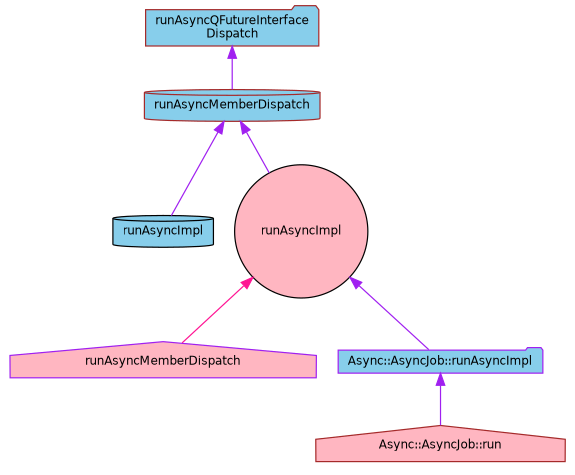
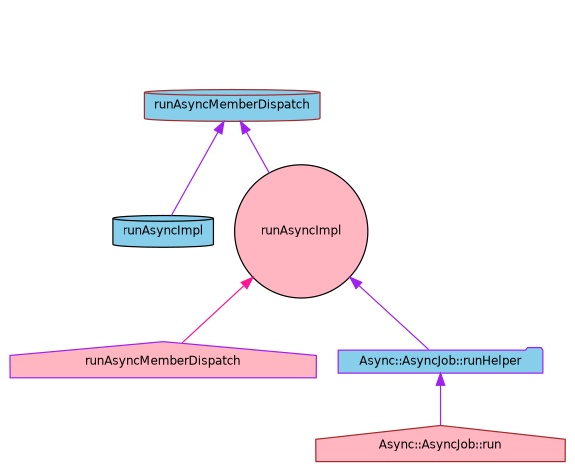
node "runAsyncQFutureInterface Dispatch": removed
node "Async::AsyncJob::runAsyncImpl": label "Async::AsyncJob::runAsyncImpl" -> "Async::AsyncJob::runHelper"
